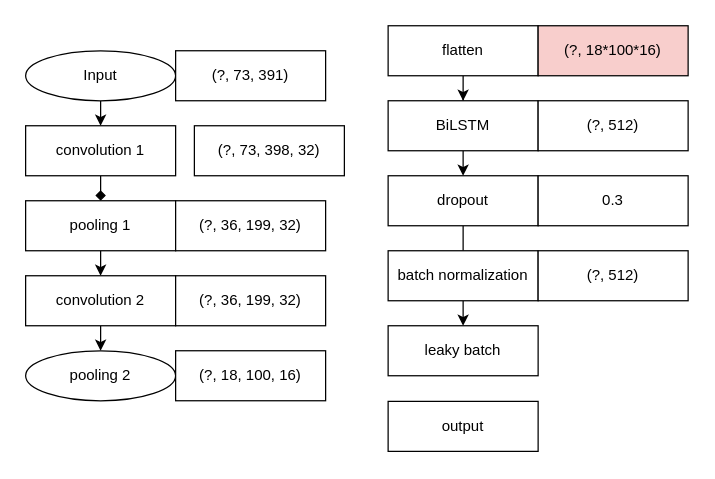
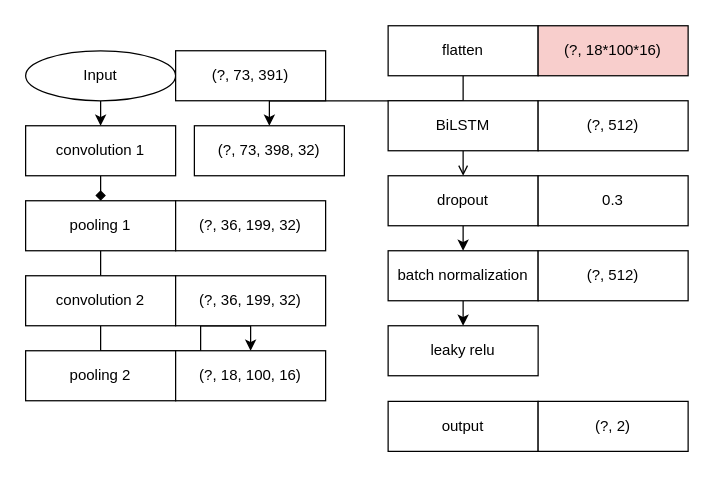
edge "flatten" -> "BiLSTM": now "flatten" -> "(?, 73, 398, 32)"
edge "BiLSTM" -> "dropout": arrowhead classic -> open
edge "dropout" -- "batch normalization": arrowhead none -> classic
edge "pooling 1" -> "convolution 2": arrowhead classic -> none
edge "convolution 2" -> "pooling 2": now "convolution 2" -> "(?, 18, 100, 16)"
node "leaky batch": label "leaky batch" -> "leaky relu"
node "pooling 2": shape ellipse -> rectangle
node "(?, 2)": added
